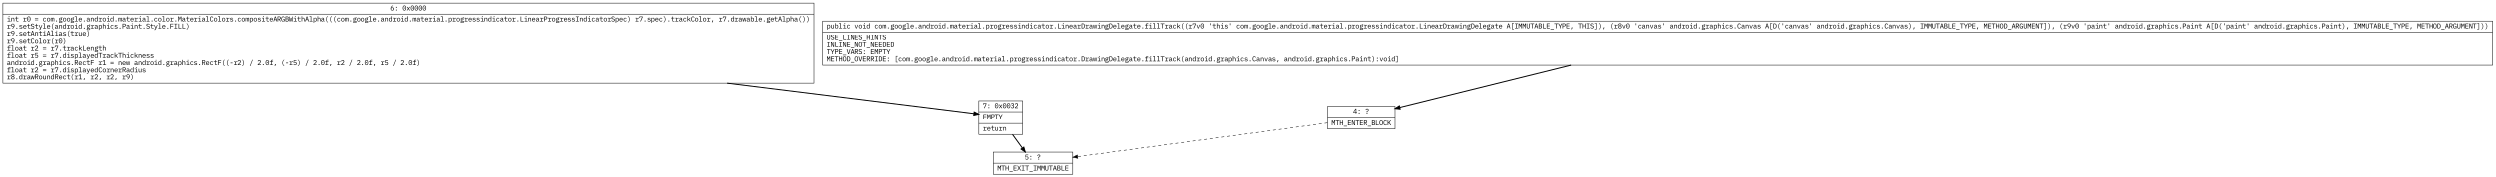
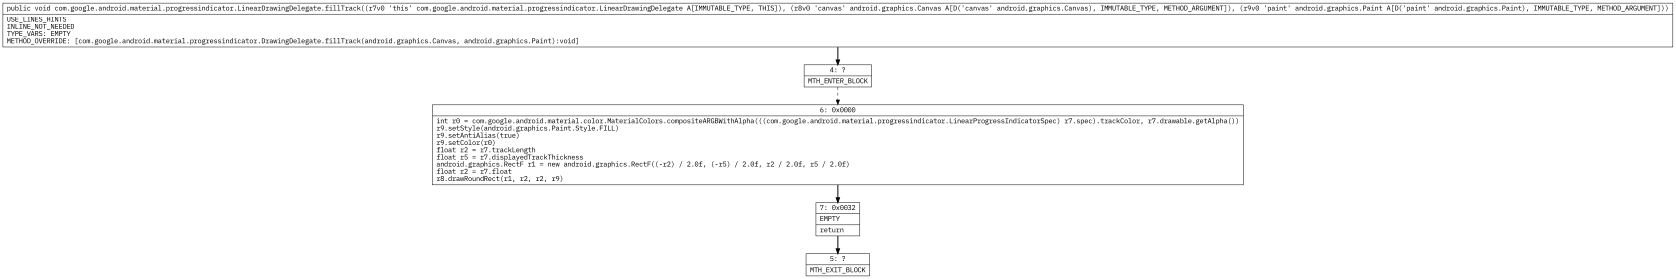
node "6: 0x0000": text "float r2 = r7.displayedCornerRadius" -> "float r2 = r7.float"
edge "4: ?" -> "5: ?": now "4: ?" -> "6: 0x0000"
node "5: ?": text "MTH_EXIT_IMMUTABLE" -> "MTH_EXIT_BLOCK"
